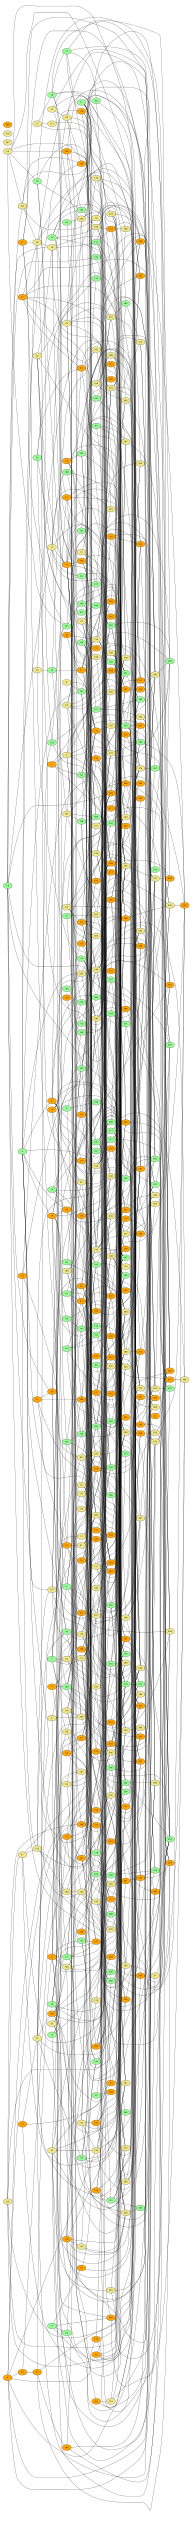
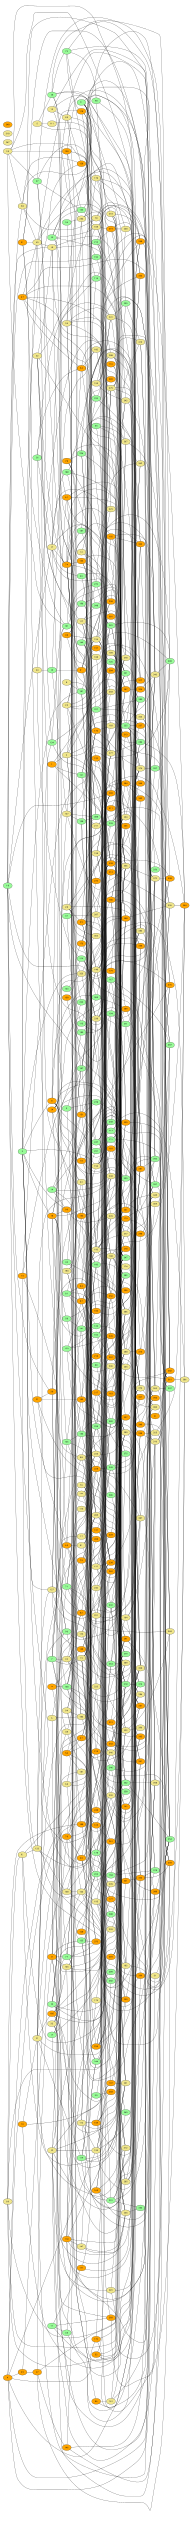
node "49": removed
